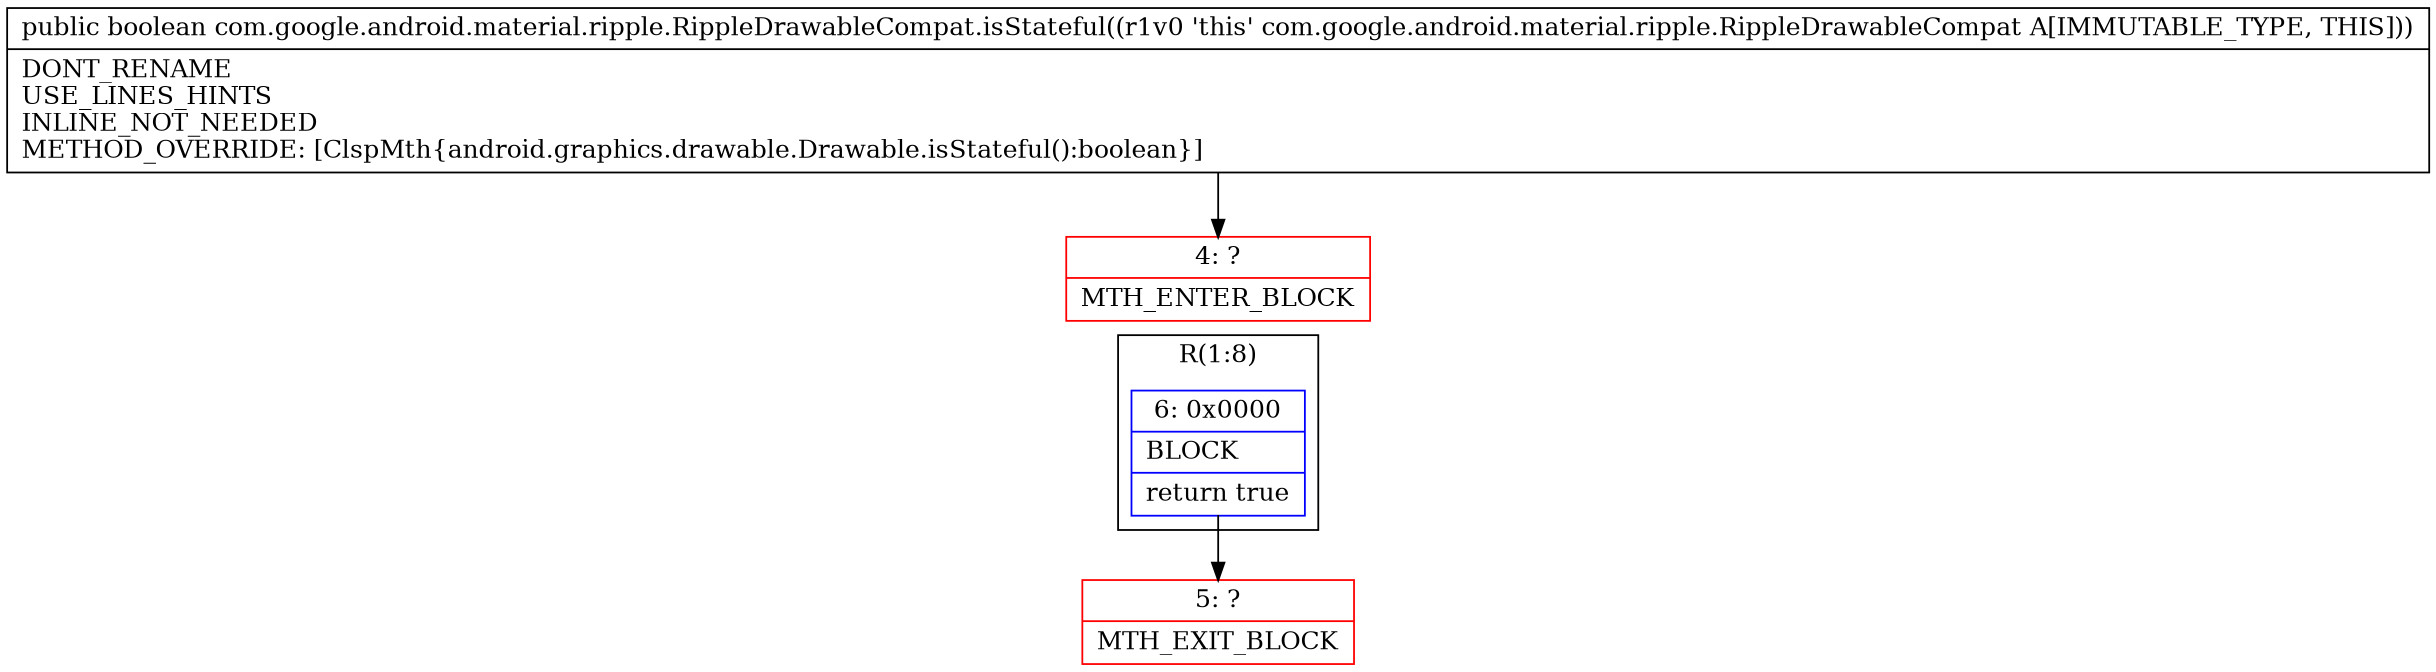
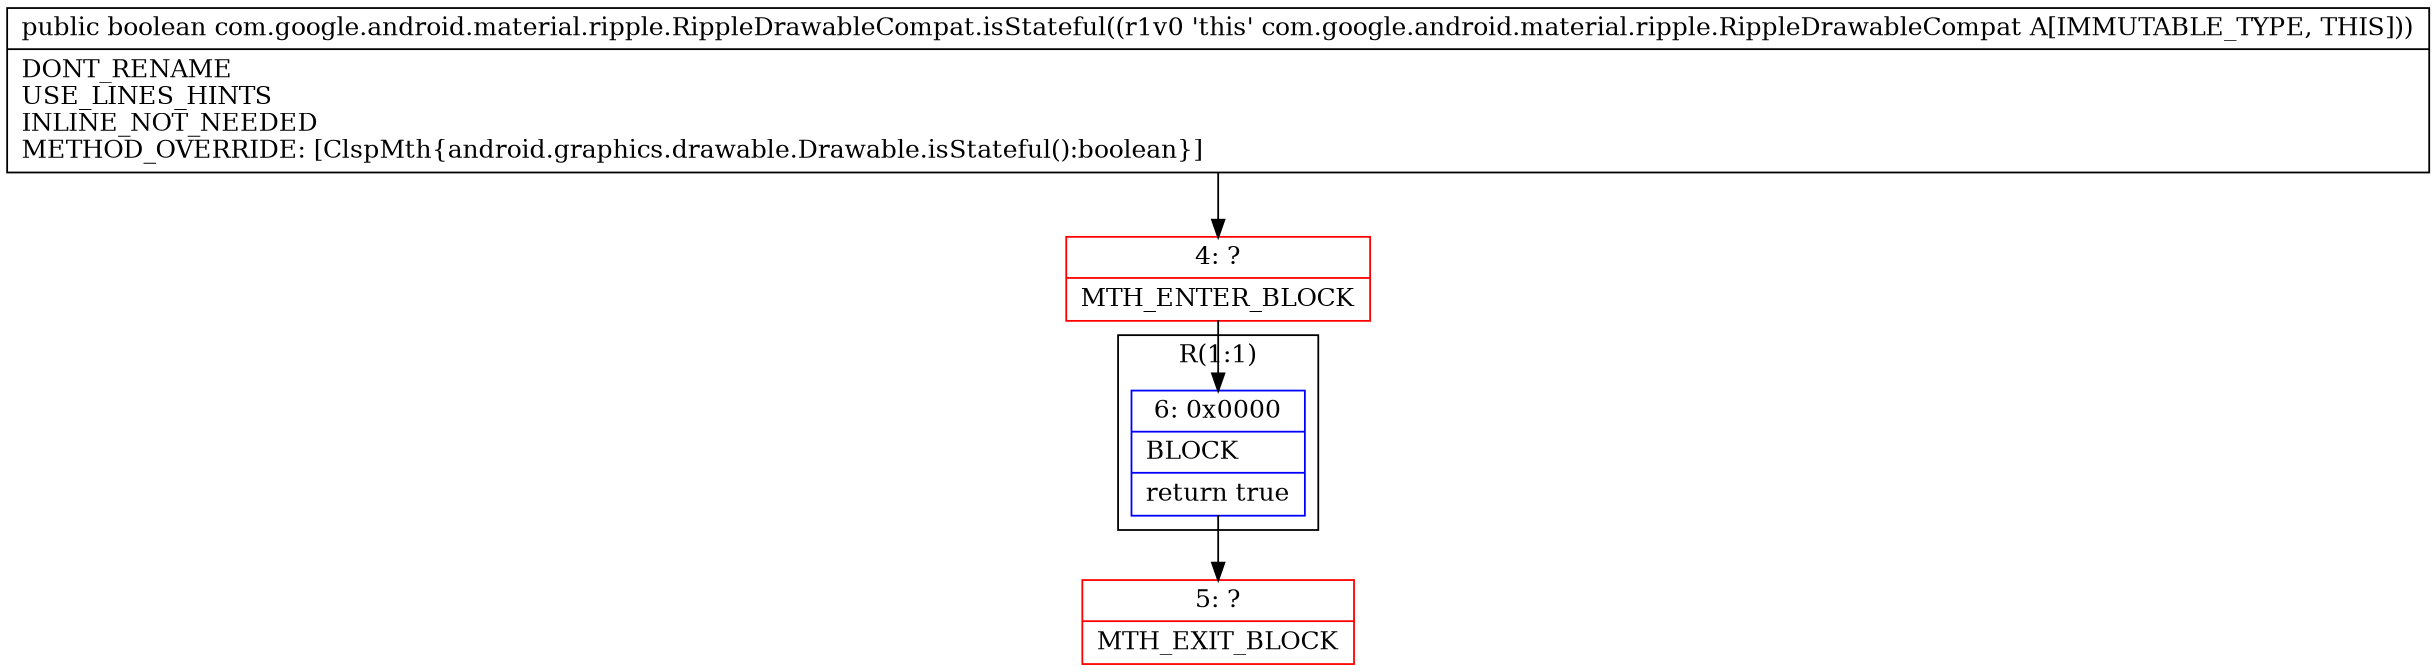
edge "4: ?" -> "6: 0x0000": added
cluster "R(1:8)": label "R(1:8)" -> "R(1:1)"
